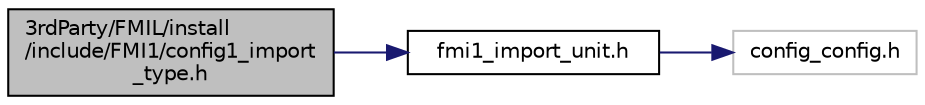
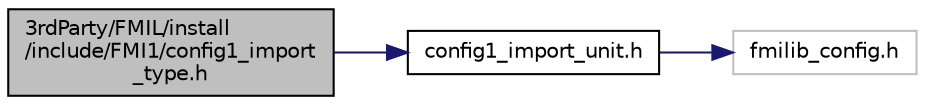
node "fmi1_import_unit.h": label "fmi1_import_unit.h" -> "config1_import_unit.h"
node "config_config.h": label "config_config.h" -> "fmilib_config.h"
